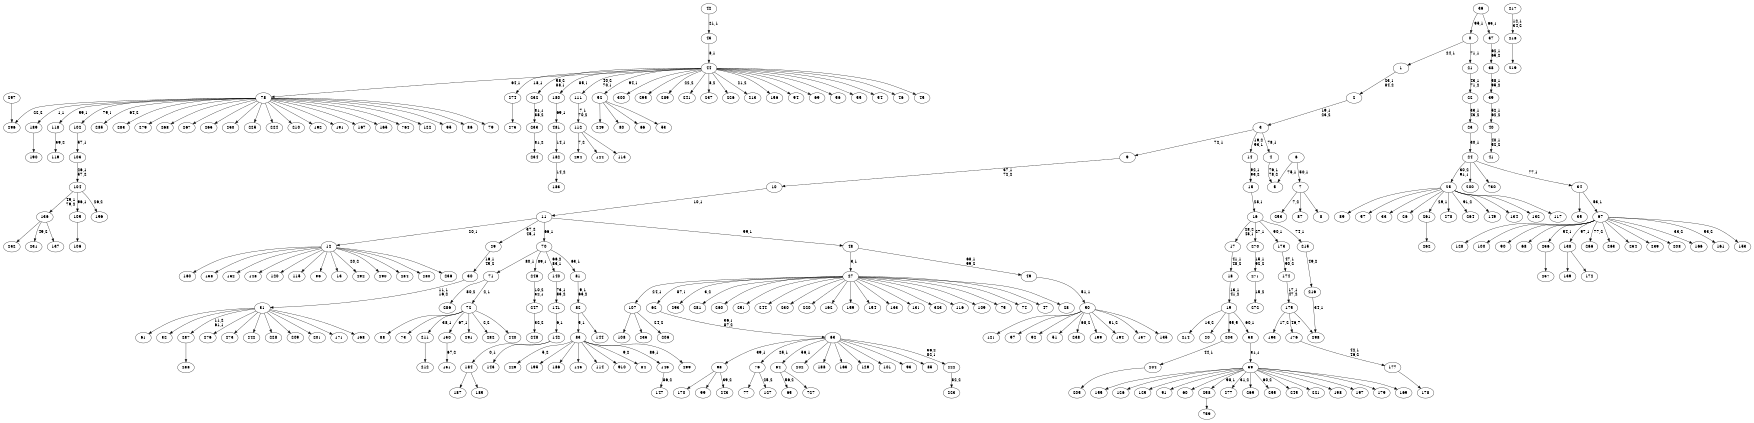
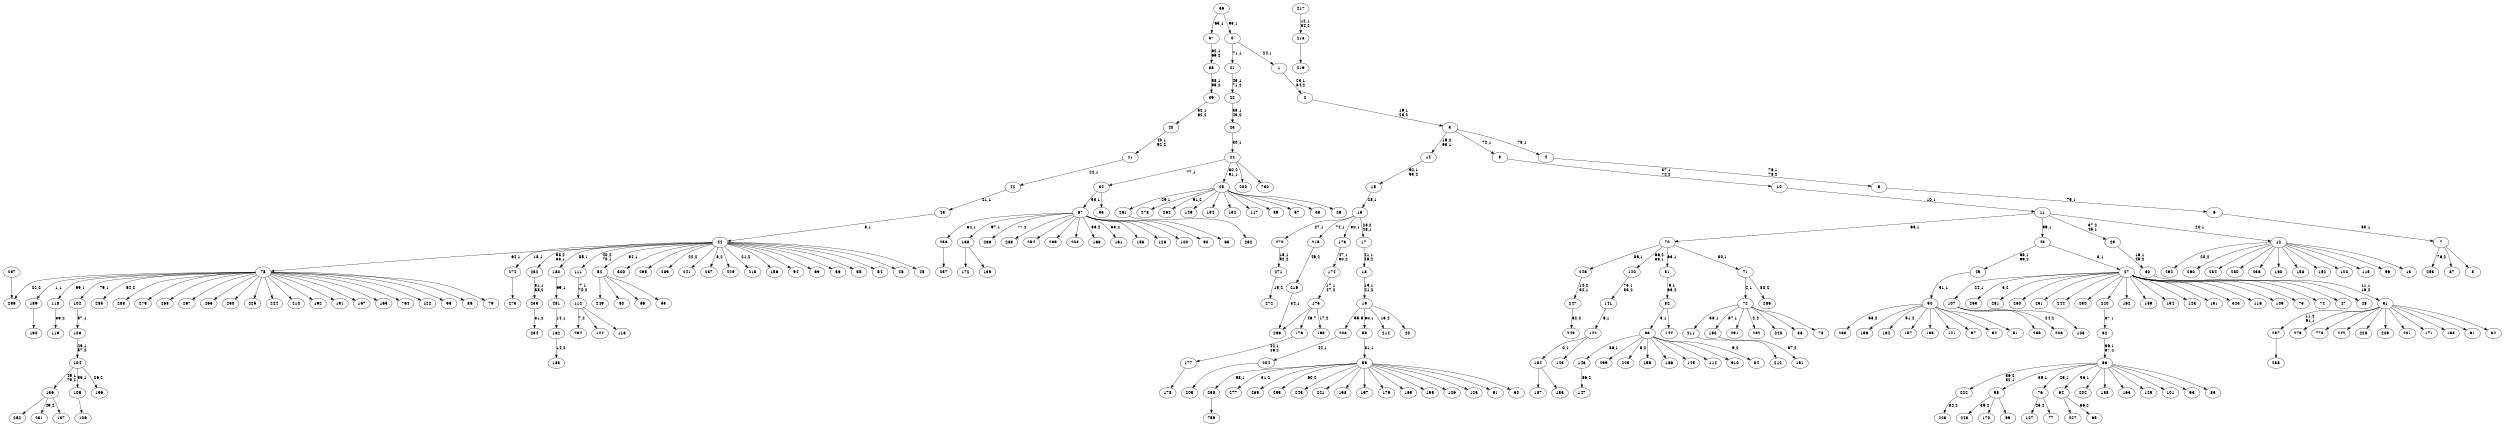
edge "6" -> "5": reversed
edge "41" -> "42": added, label "22,1"
edge "7" -> "253": label "7,2" -> "76,2"
node "148": removed
edge "27" -> "62": now "220" -> "62"
node "133": label "133" -> "123"
node "273": label "273" -> "773"
node "727": label "727" -> "227"
